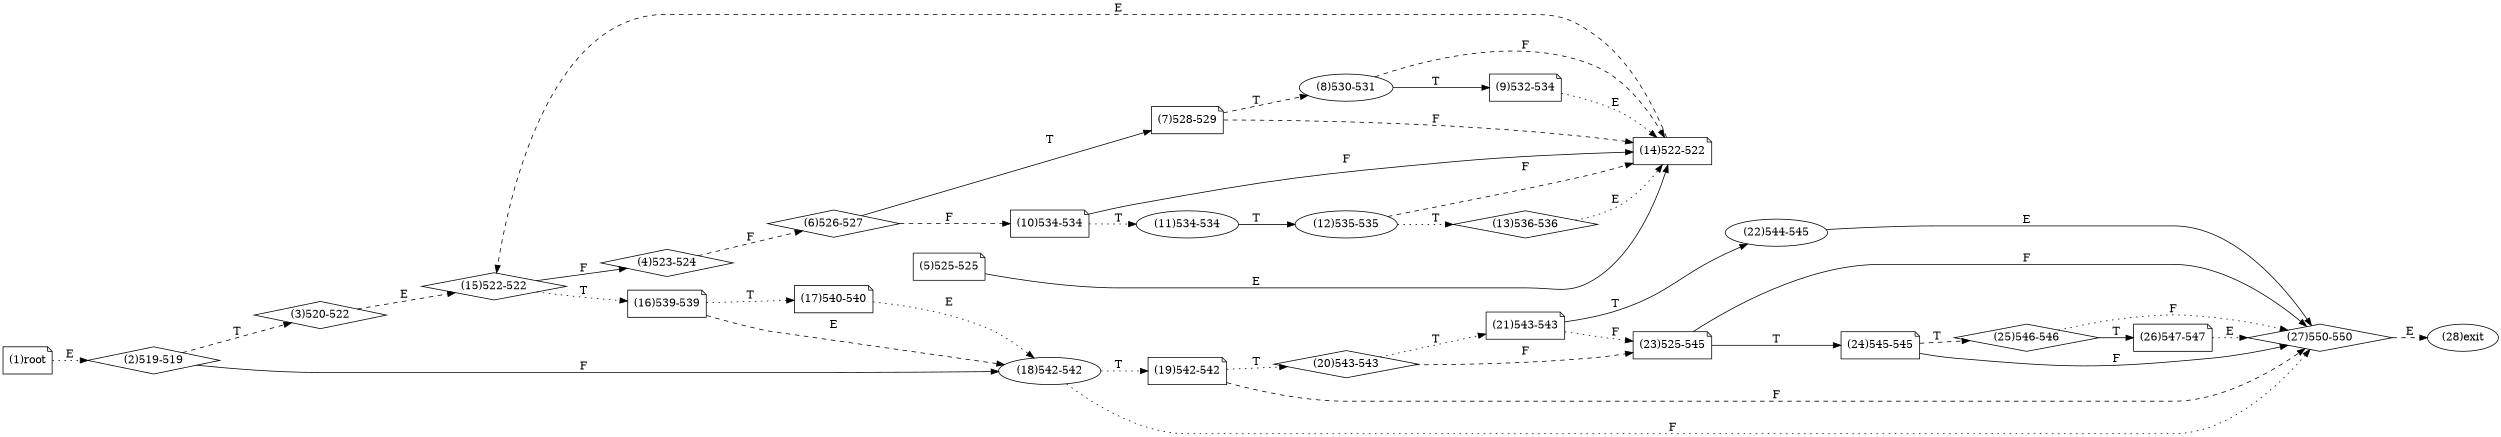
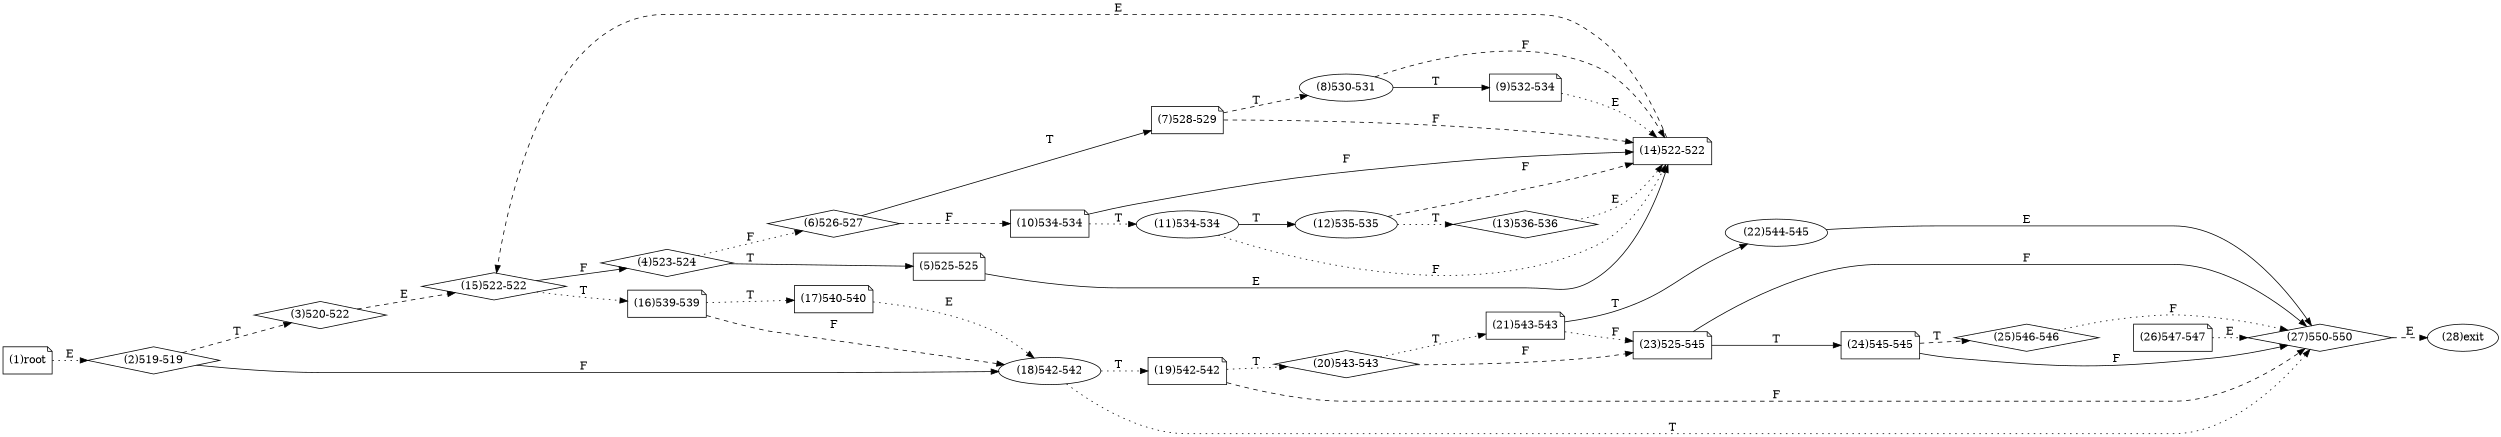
edge "(4)523-524" -> "(6)526-527": style dashed -> dotted
edge "(4)523-524" -> "(5)525-525": added, label "T"
edge "(11)534-534" -> "(14)522-522": added, label "F"
edge "(16)539-539" -> "(18)542-542": label "E" -> "F"
edge "(25)546-546" -> "(26)547-547": removed, label "T"
edge "(18)542-542" -> "(27)550-550": label "F" -> "T"
